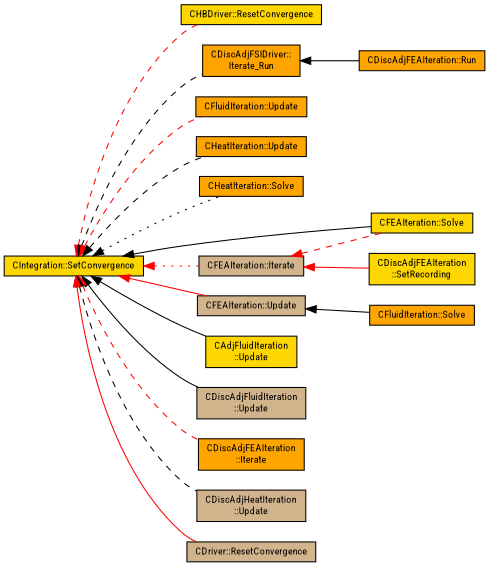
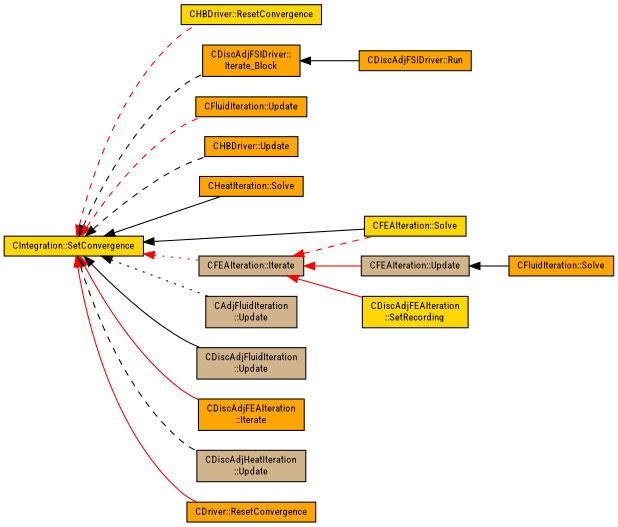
node "CDiscAdjFSIDriver:: Iterate_Run": label "CDiscAdjFSIDriver:: Iterate_Run" -> "CDiscAdjFSIDriver:: Iterate_Block"
node "CDiscAdjFEAIteration::Run": label "CDiscAdjFEAIteration::Run" -> "CDiscAdjFSIDriver::Run"
node "CHeatIteration::Update": label "CHeatIteration::Update" -> "CHBDriver::Update"
edge "CHeatIteration::Solve" -> "CIntegration::SetConvergence": style dotted -> solid
edge "CFEAIteration::Update" -> "CIntegration::SetConvergence": now "CFEAIteration::Update" -> "CFEAIteration::Iterate"
edge "CAdjFluidIteration ::Update" -> "CIntegration::SetConvergence": style solid -> dotted
node "CAdjFluidIteration ::Update": fillcolor gold -> tan
edge "CDiscAdjFEAIteration ::Iterate" -> "CIntegration::SetConvergence": style dashed -> solid
node "CDriver::ResetConvergence": fillcolor tan -> orange
